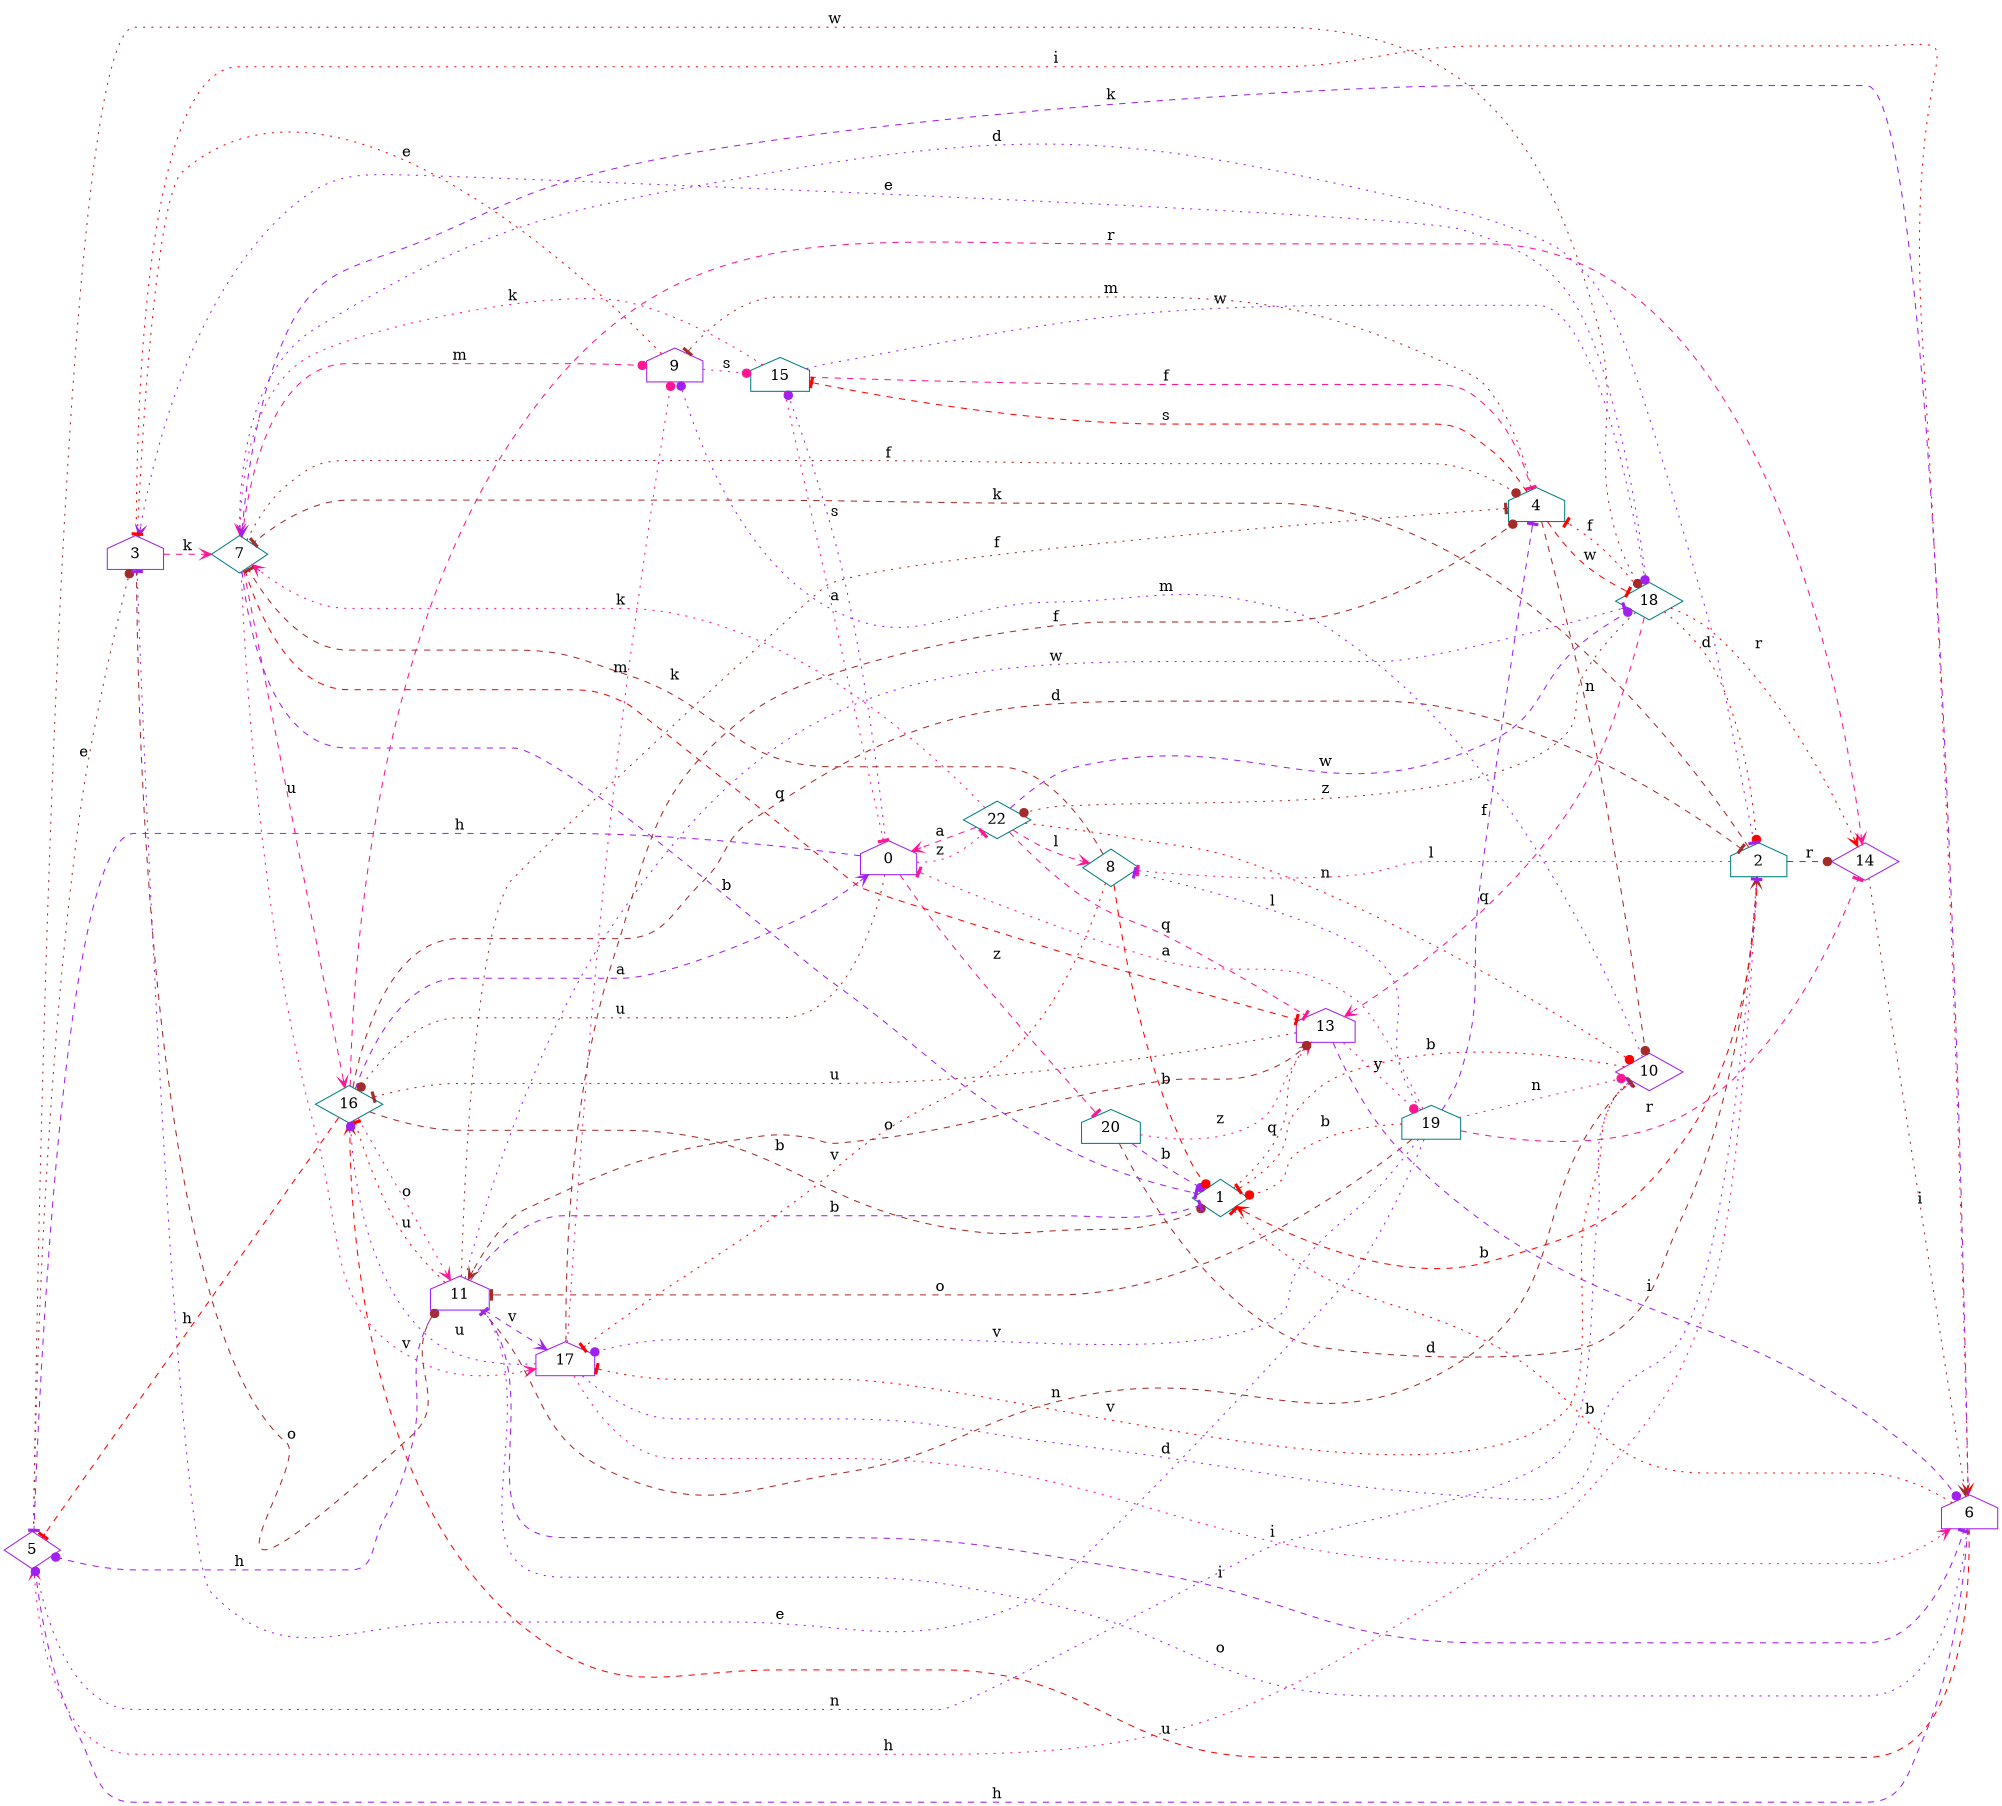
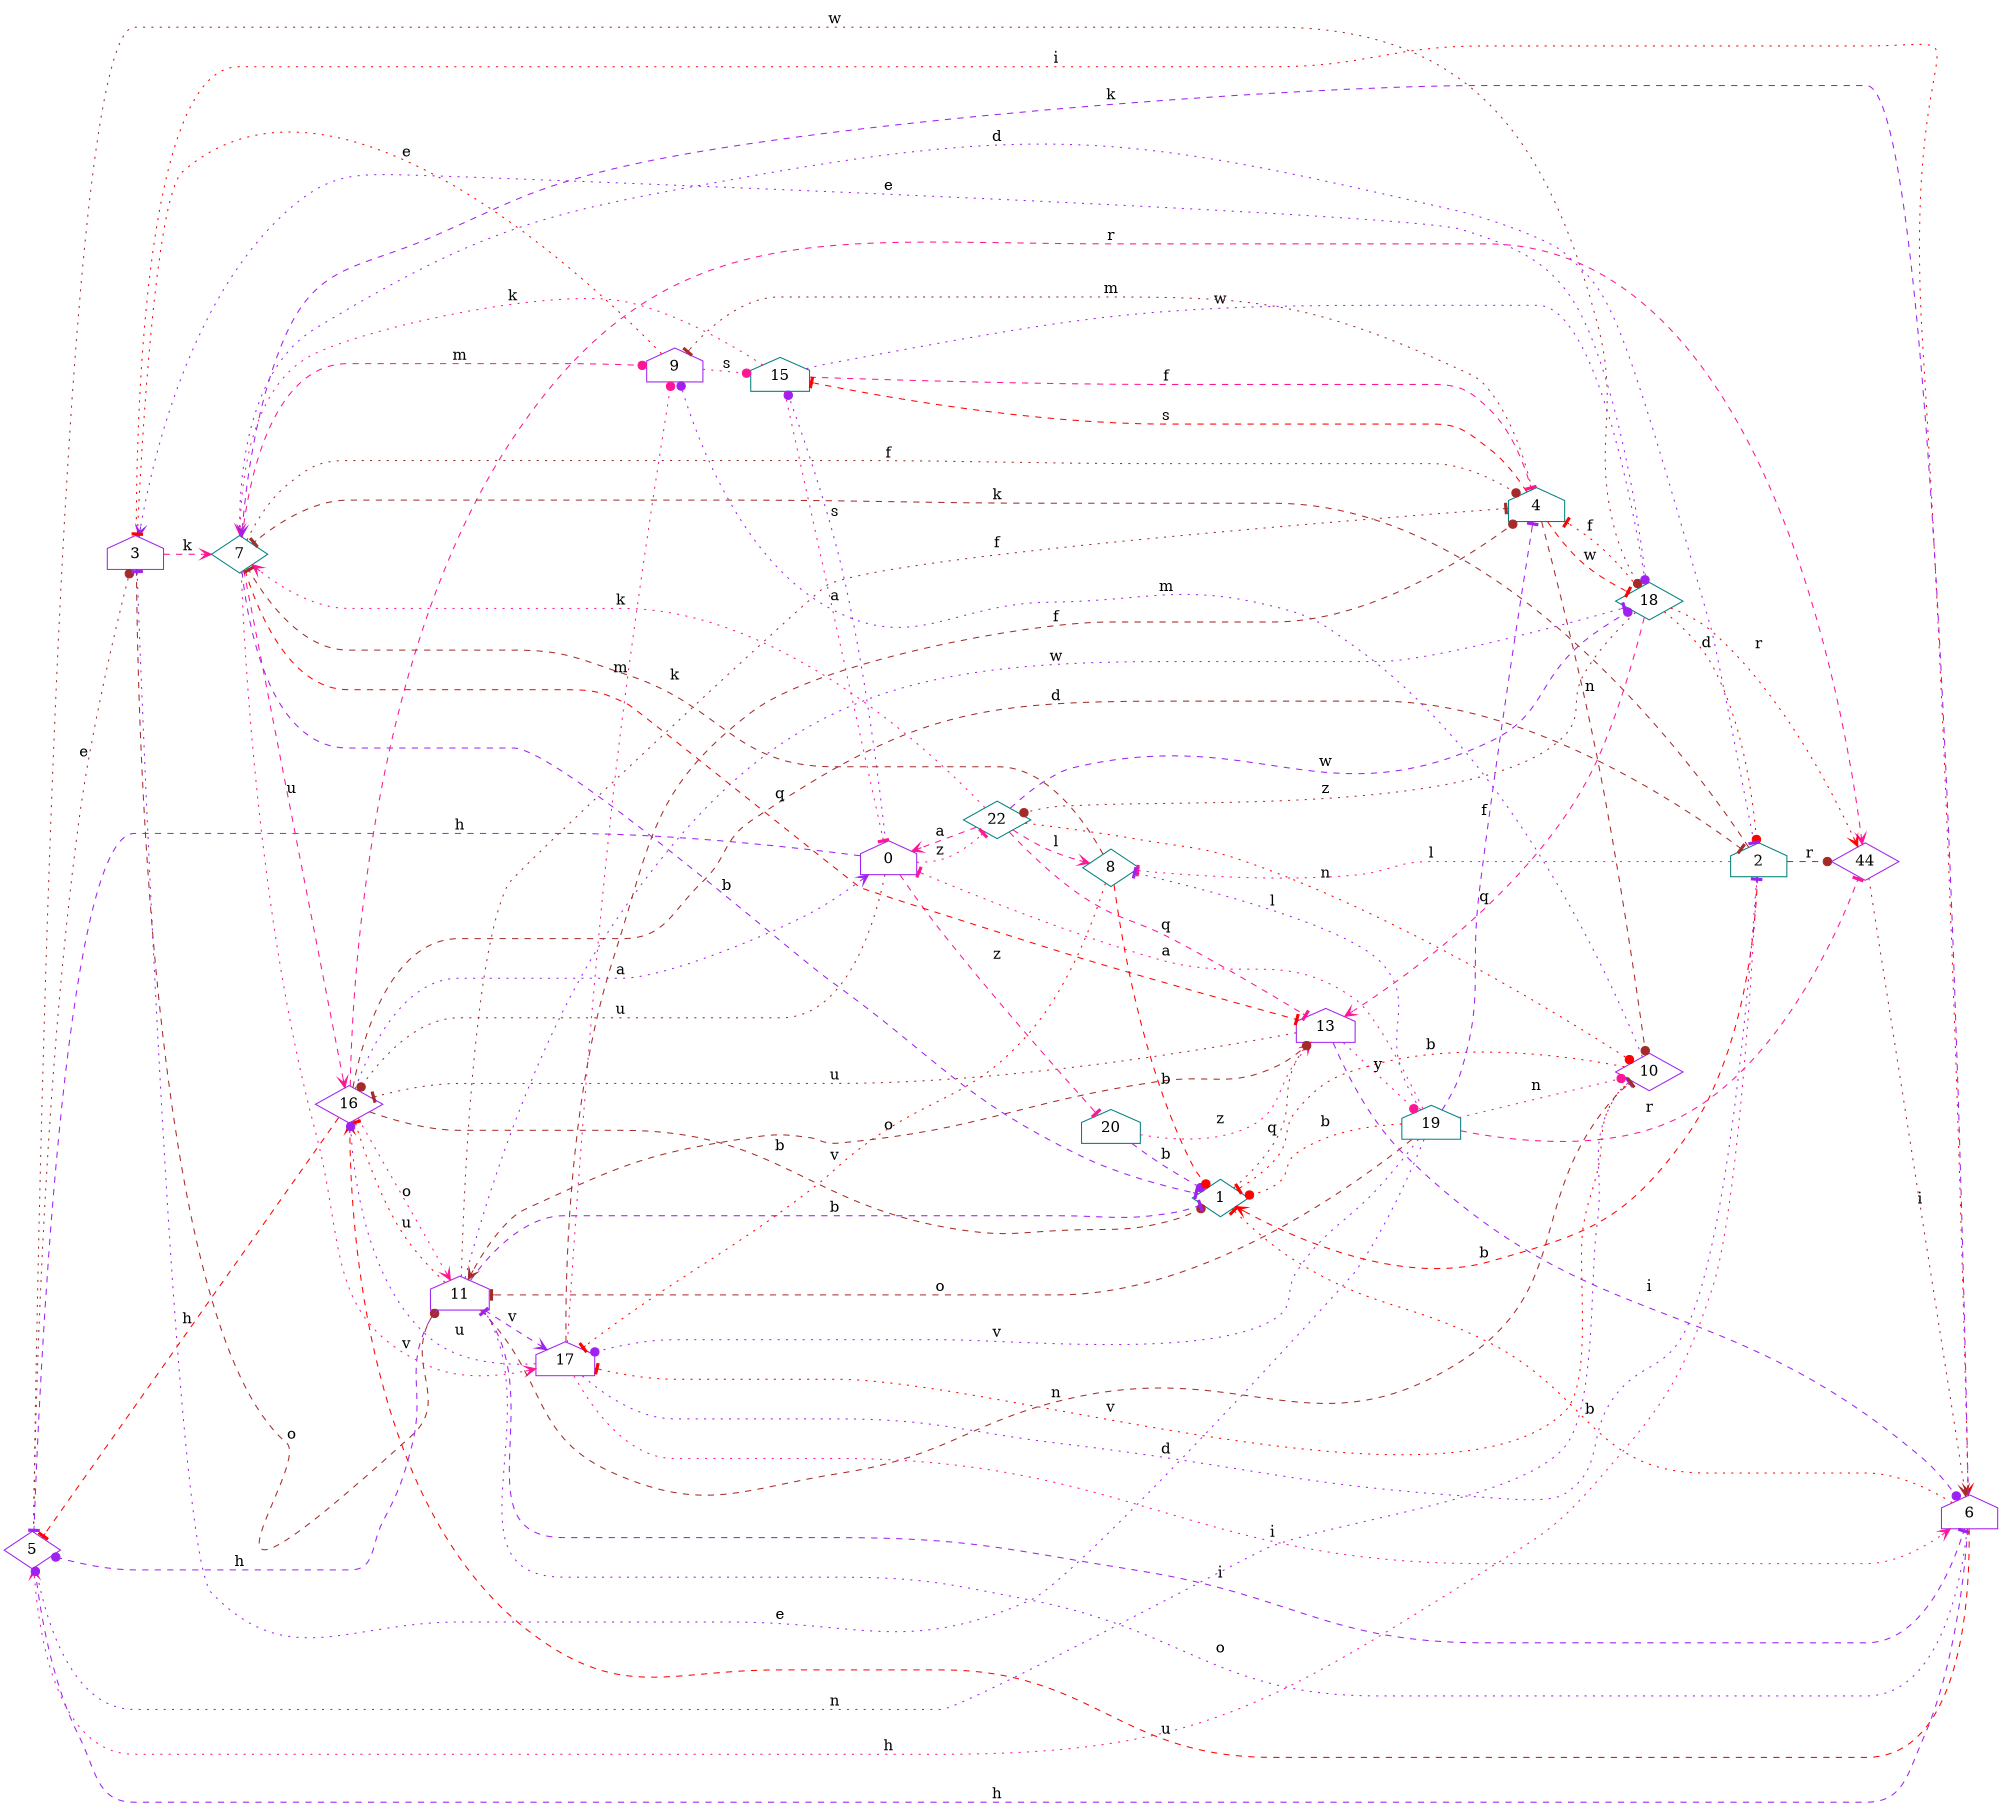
node "14": label "14" -> "44"
edge "16" -> "0": style dashed -> dotted
node "16": color teal -> purple
edge "20" -> "2": removed, label "d"
